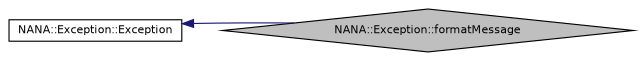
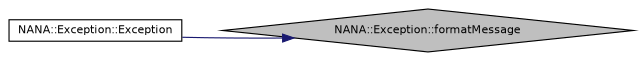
edge "NANA::Exception::formatMessage" -> "NANA::Exception::Exception": reversed
